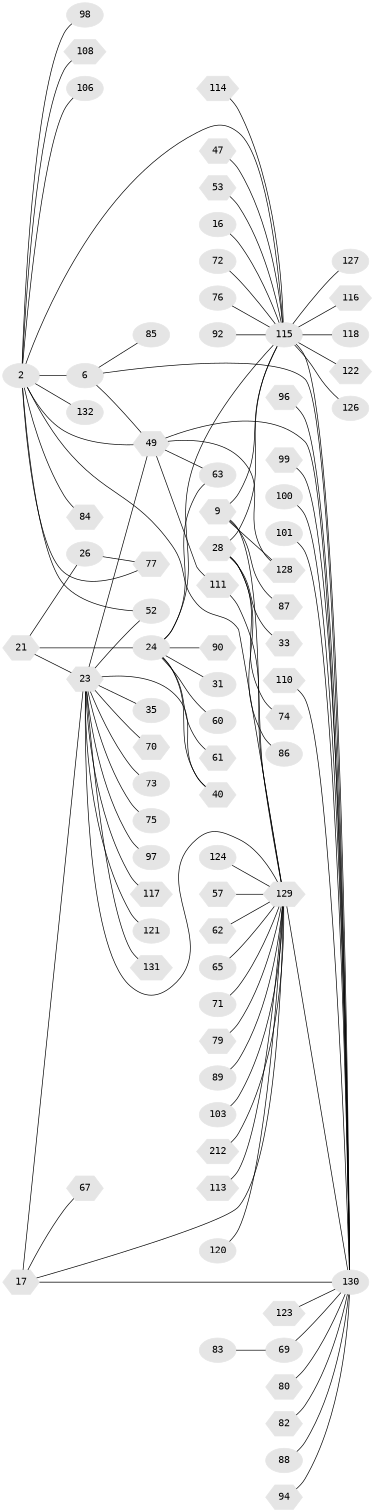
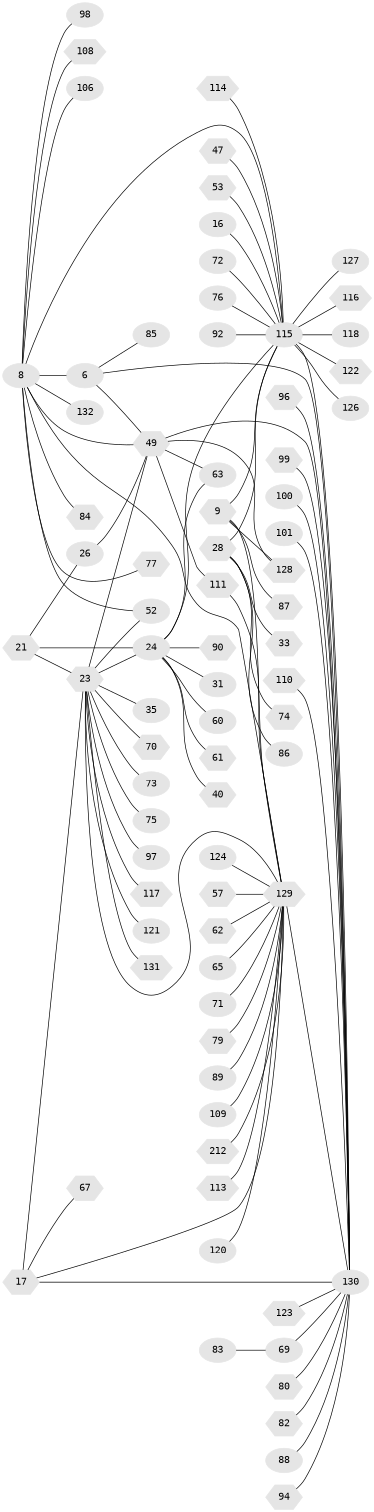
node "2": label "2" -> "8"
edge "26" -- "77": now "26" -- "49"
edge "23" -- "40": now "23" -- "24"
node "103": label "103" -> "109"
